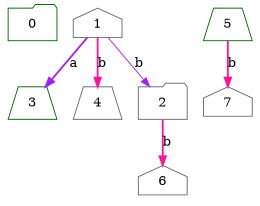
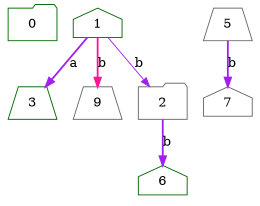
node "1": color gray40 -> darkgreen
node "5": color darkgreen -> gray40
edge "5" -> "7": color deeppink -> purple
node "4": label "4" -> "9"
edge "2" -> "6": color deeppink -> purple
node "6": color gray40 -> darkgreen
